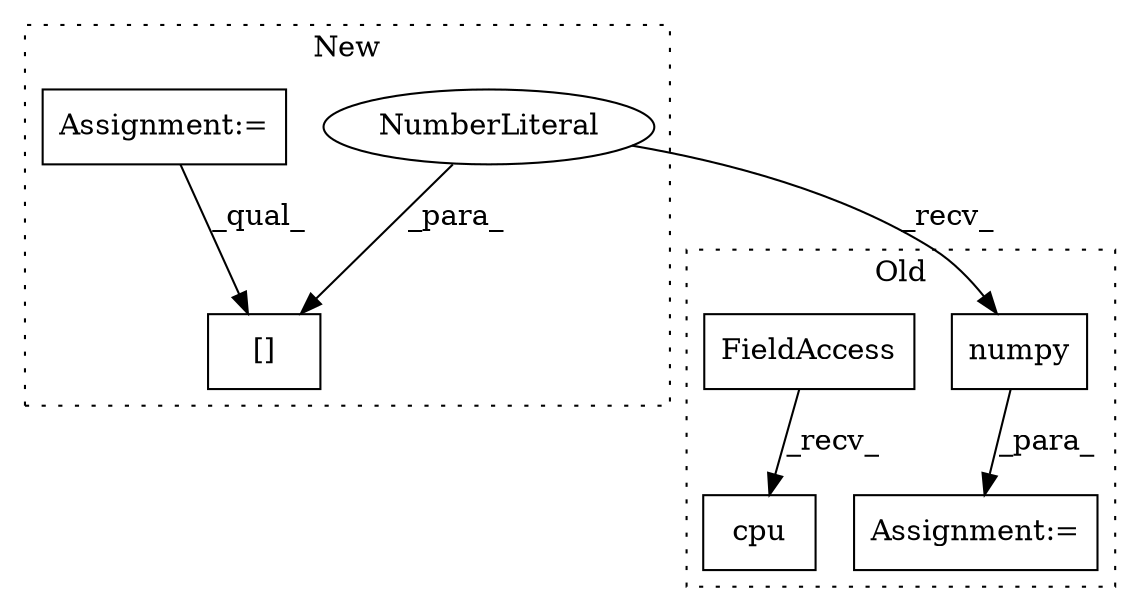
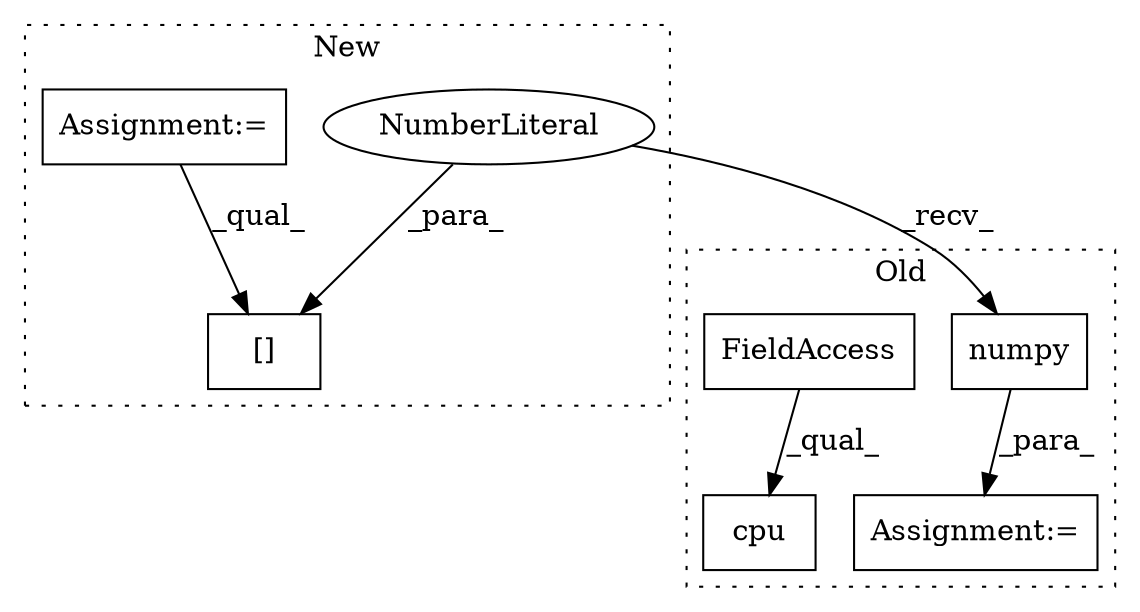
edge "FieldAccess" -> "cpu": label "_recv_" -> "_qual_"
